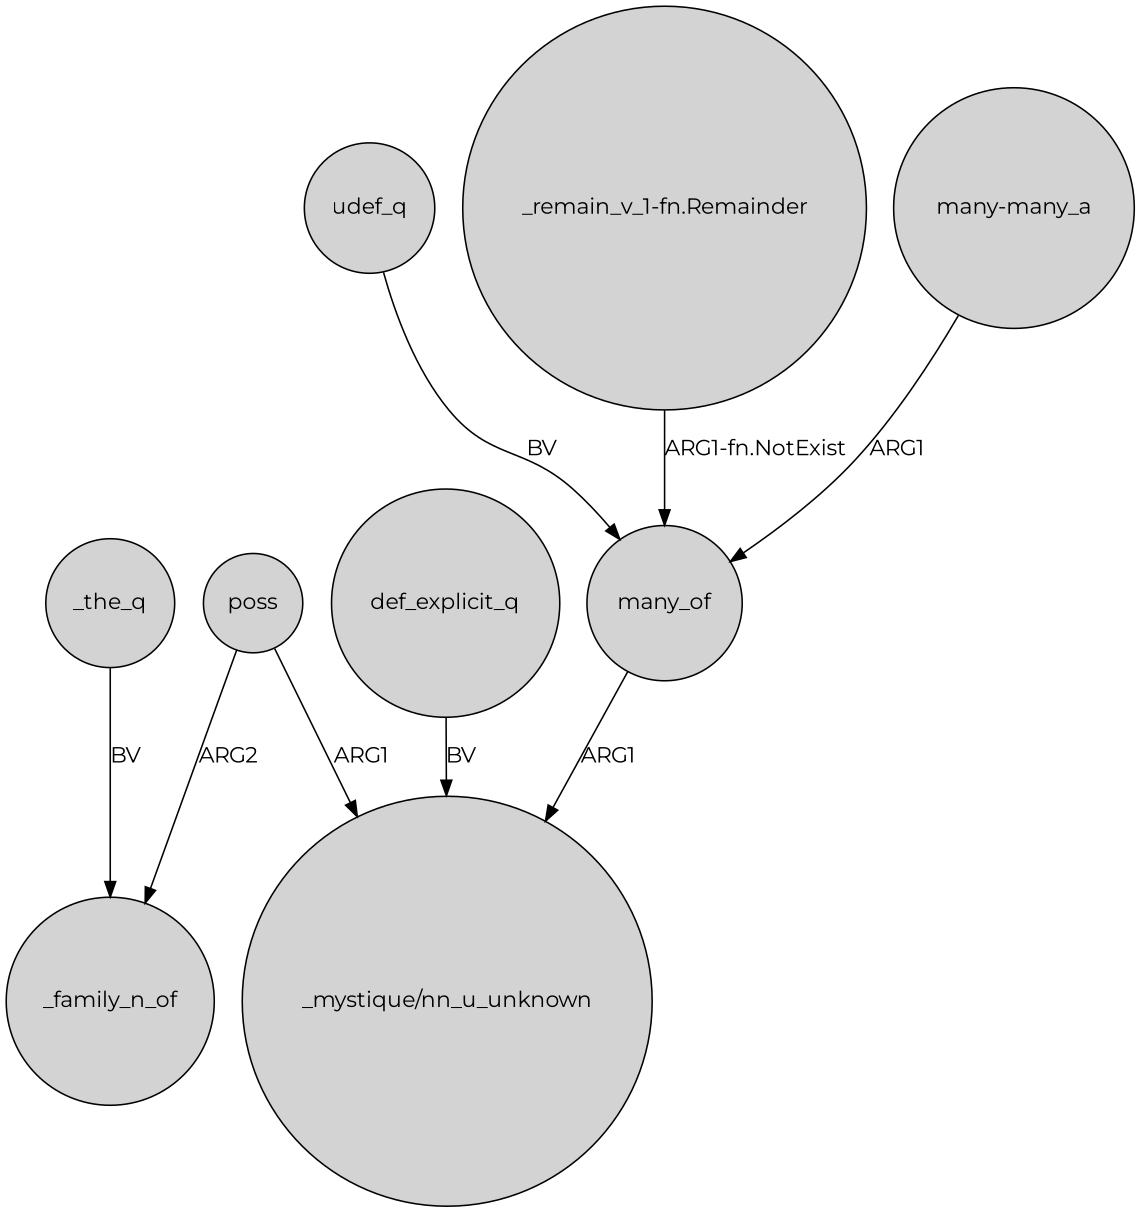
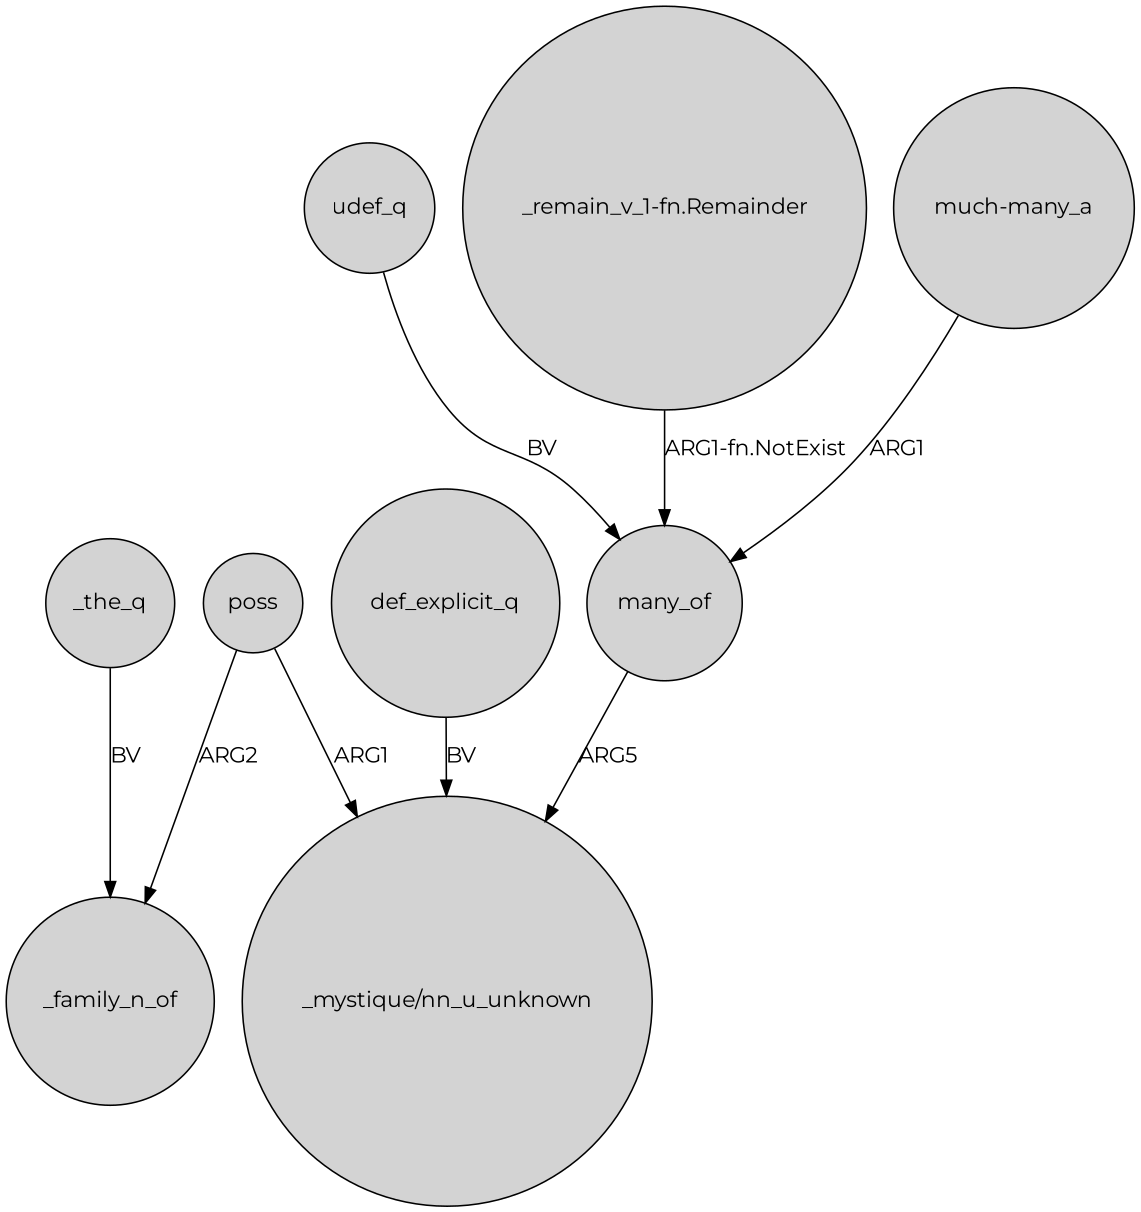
node "many-many_a": label "many-many_a" -> "much-many_a"
edge "many_of" -> "_mystique/nn_u_unknown": label "ARG1" -> "ARG5"
